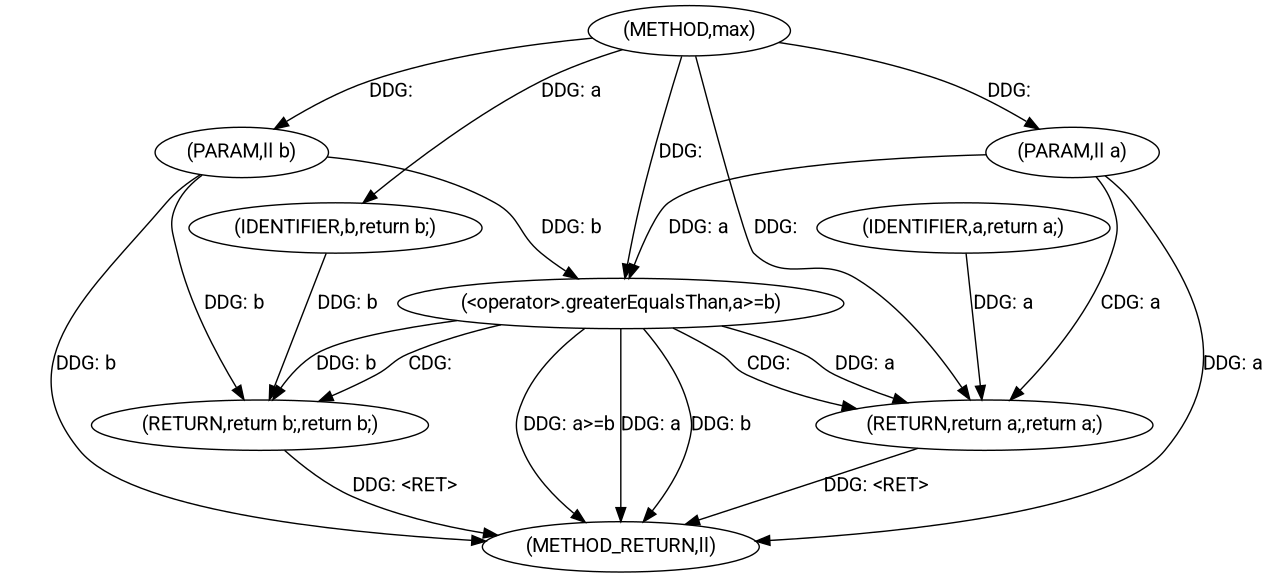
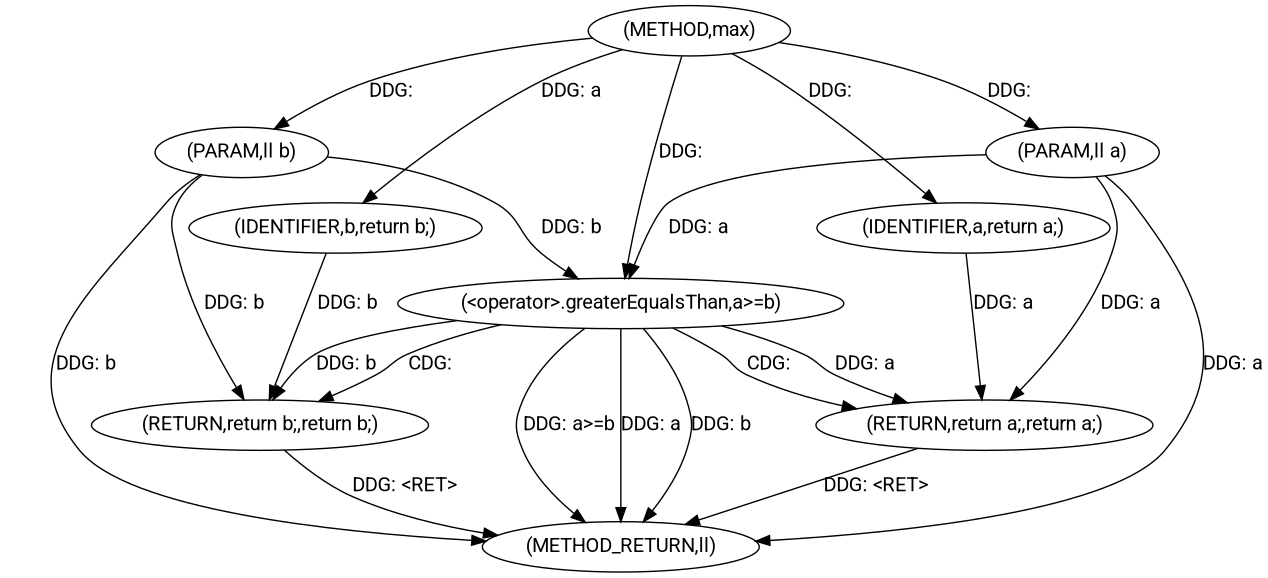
edge "(METHOD,max)" -> "(RETURN,return a;,return a;)": now "(METHOD,max)" -> "(IDENTIFIER,a,return a;)"
edge "(PARAM,ll a)" -> "(RETURN,return a;,return a;)": label "CDG: a" -> "DDG: a"
